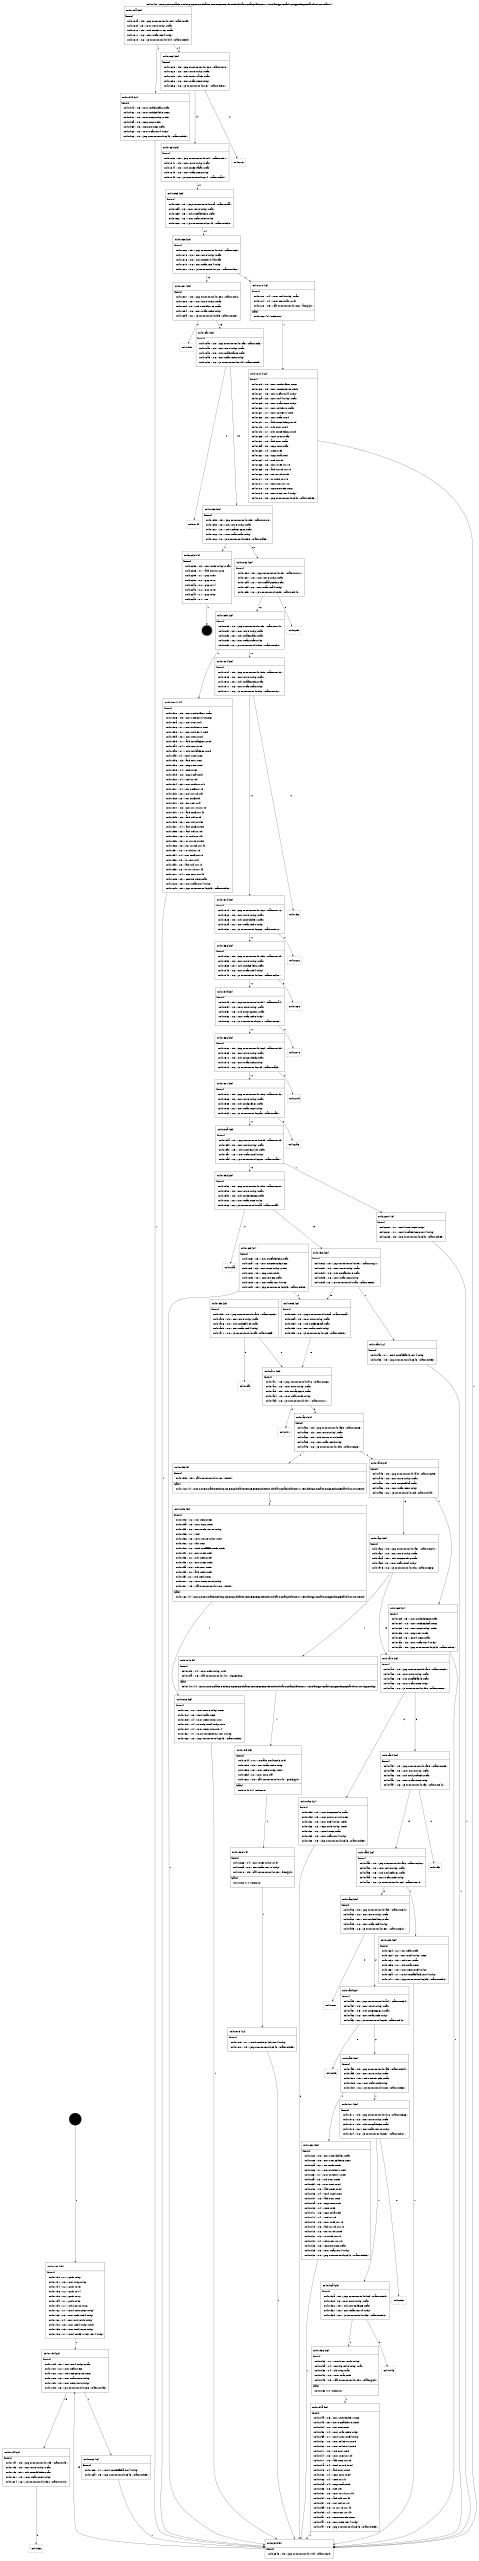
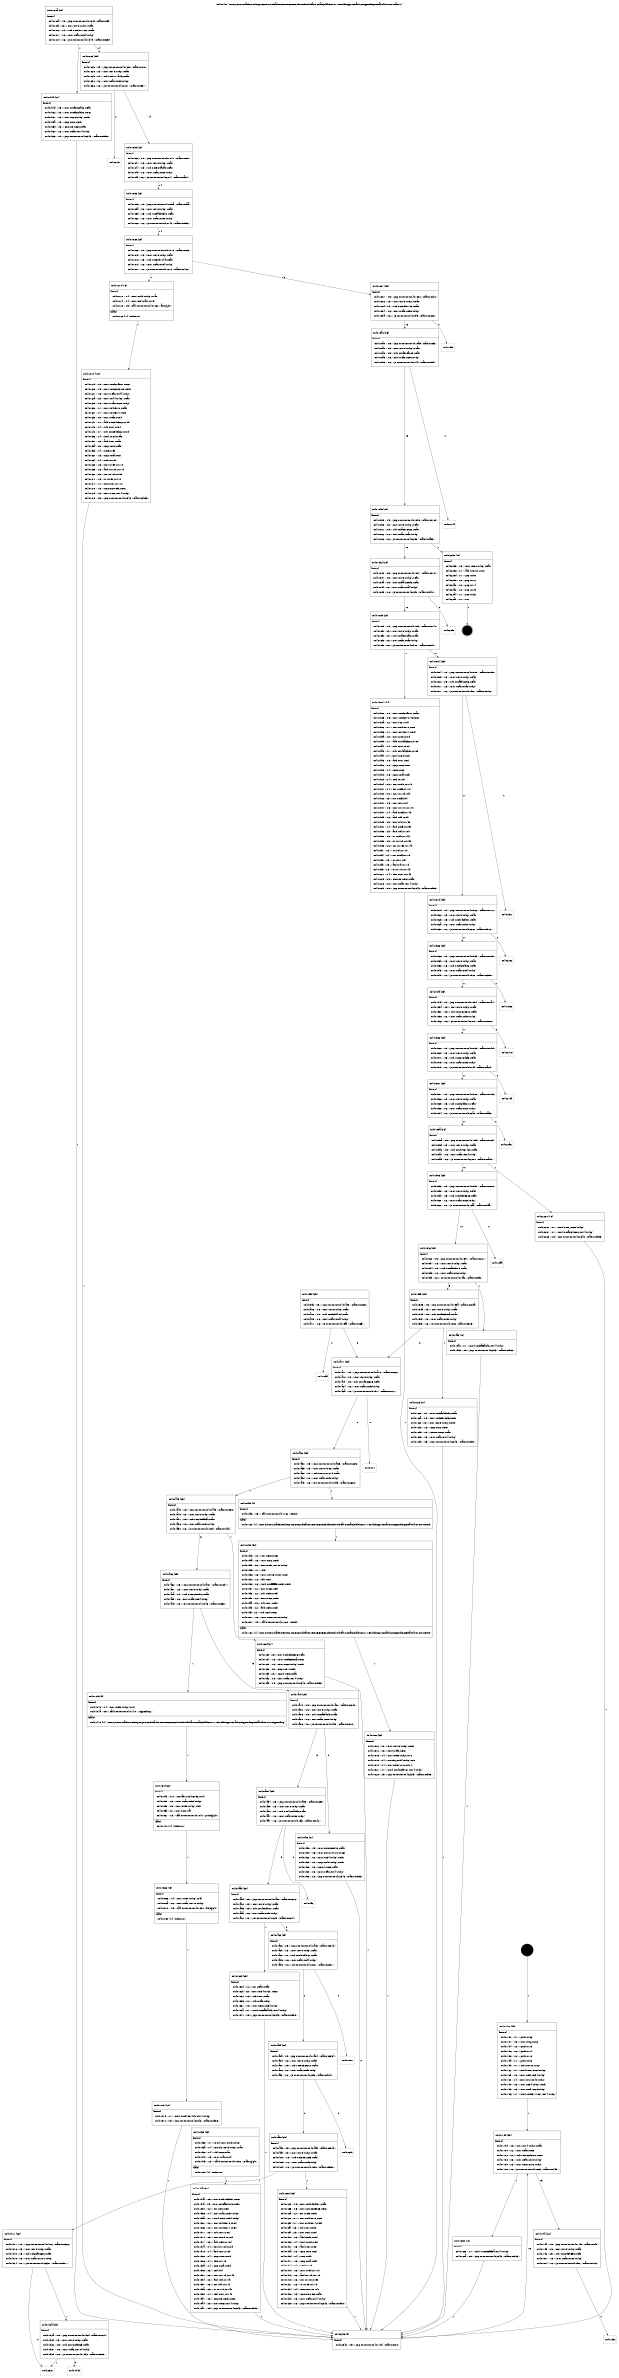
edge "0x401cc5 [27]" -> "0x4019e5 [25]": reversed
edge "0x401b2a [25]" -> "0x401d33 [23]": now "0x401b2a [25]" -> "0x402337"
